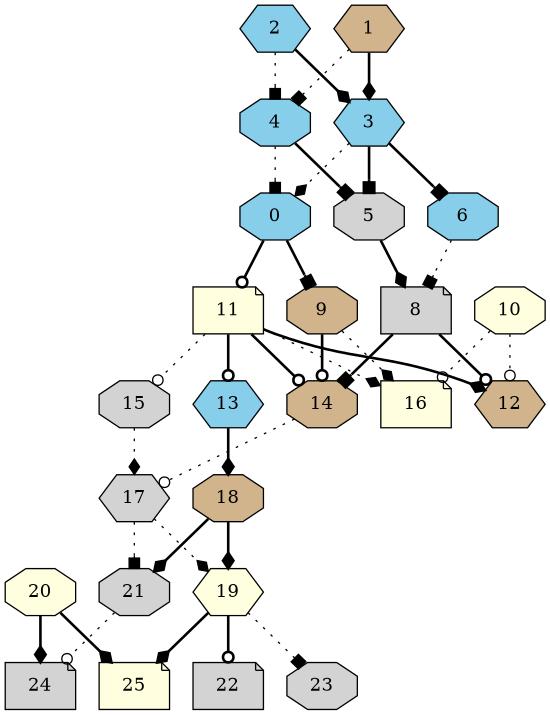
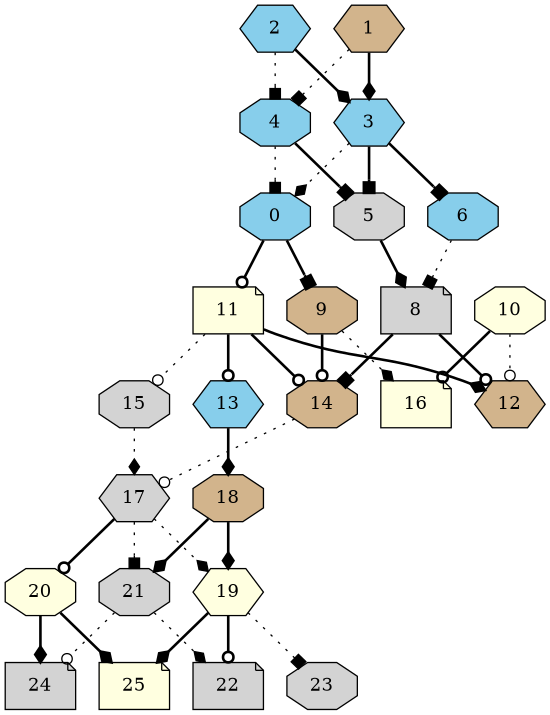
edge "10" -> "16": style dotted -> bold
edge "11" -> "16": removed
edge "17" -> "20": added
edge "21" -> "22": added
